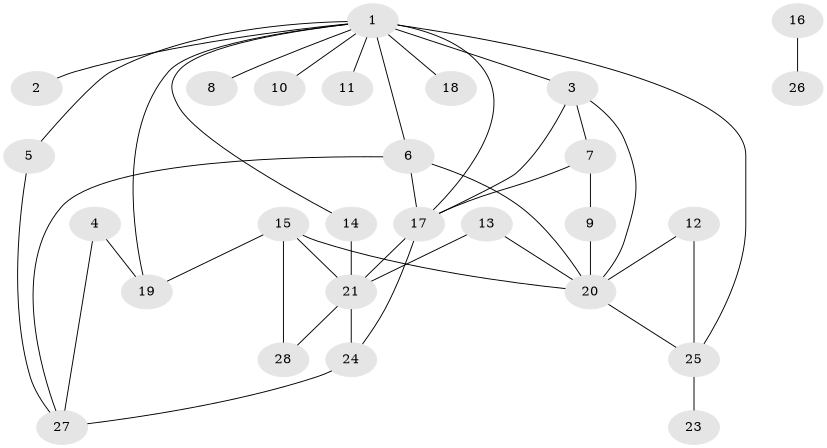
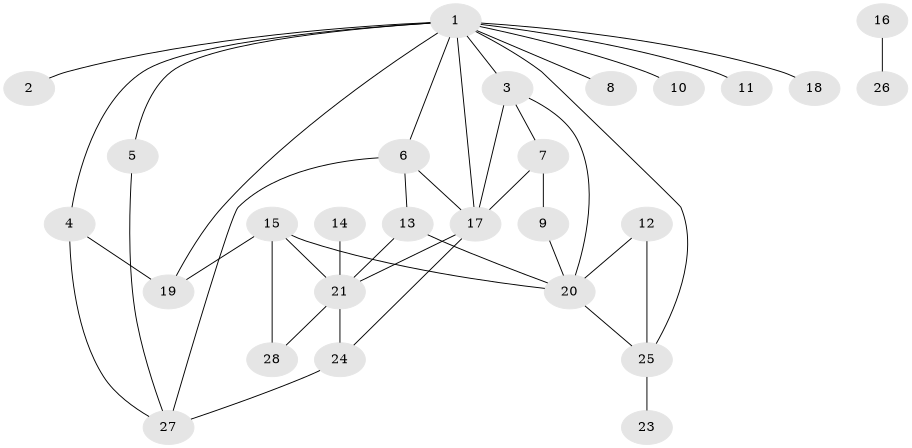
edge "1" -- "14": now "1" -- "4"
edge "6" -- "20": now "6" -- "13"
